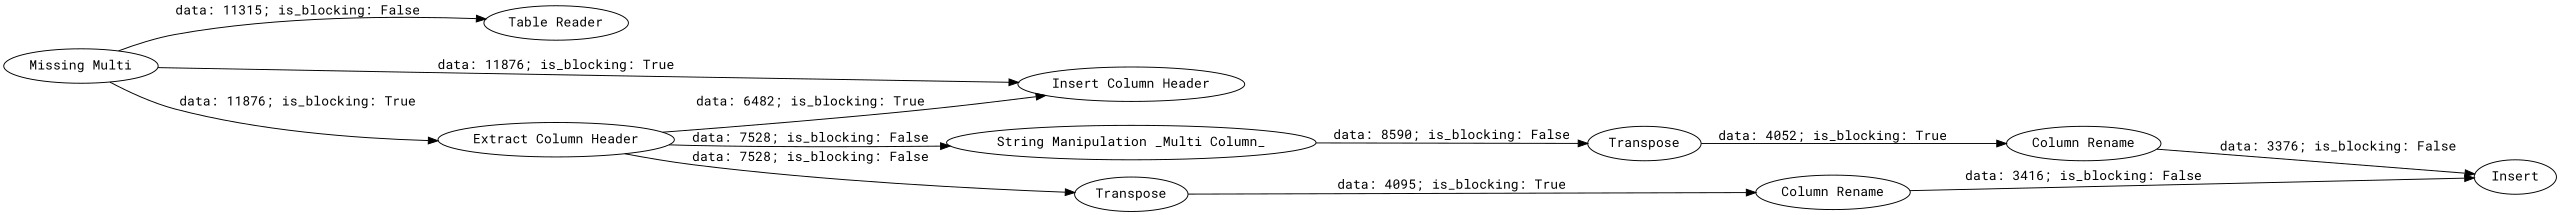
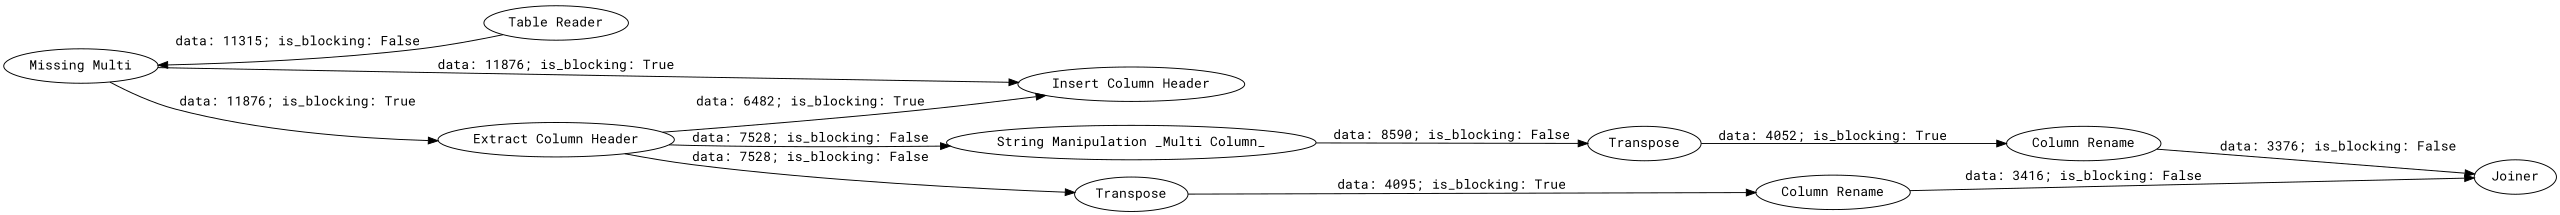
edge "Missing Multi" -> "Table Reader": reversed
node "Insert": label "Insert" -> "Joiner"
